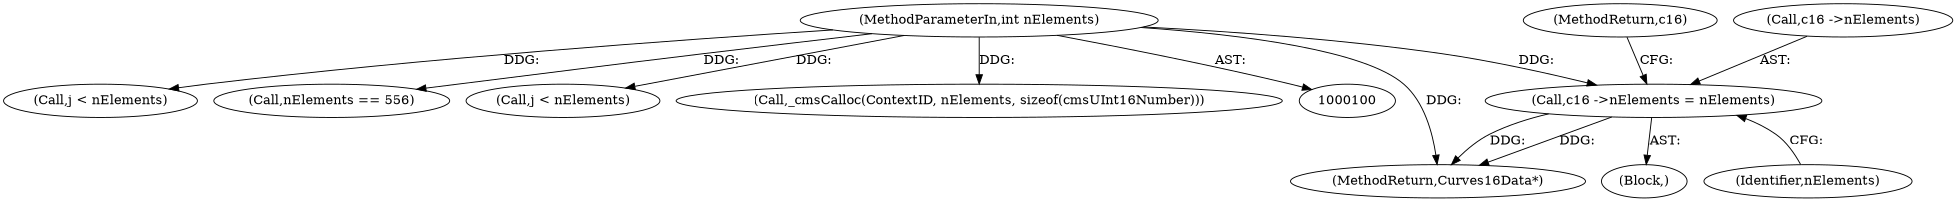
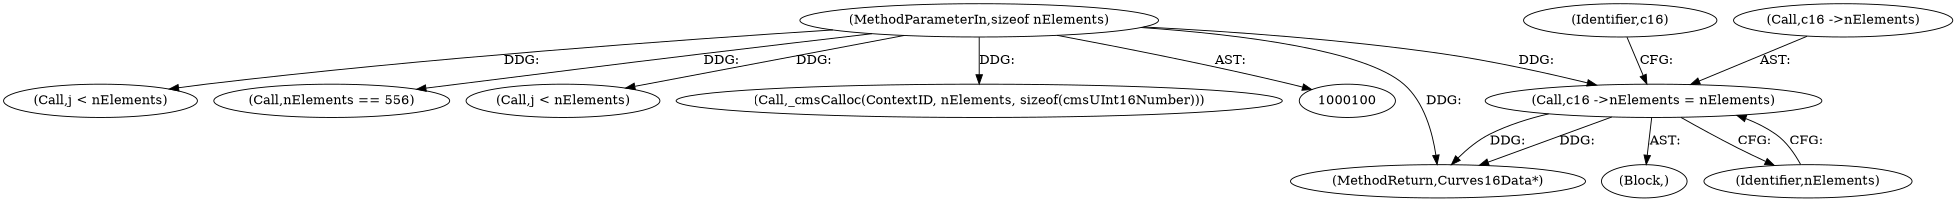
node "(MethodParameterIn,int nElements)": label "(MethodParameterIn,int nElements)" -> "(MethodParameterIn,sizeof nElements)"
node "(MethodReturn,c16)": label "(MethodReturn,c16)" -> "(Identifier,c16)"
edge "(Call,c16 ->nElements = nElements)" -> "(Identifier,nElements)": added, label "CFG:"
